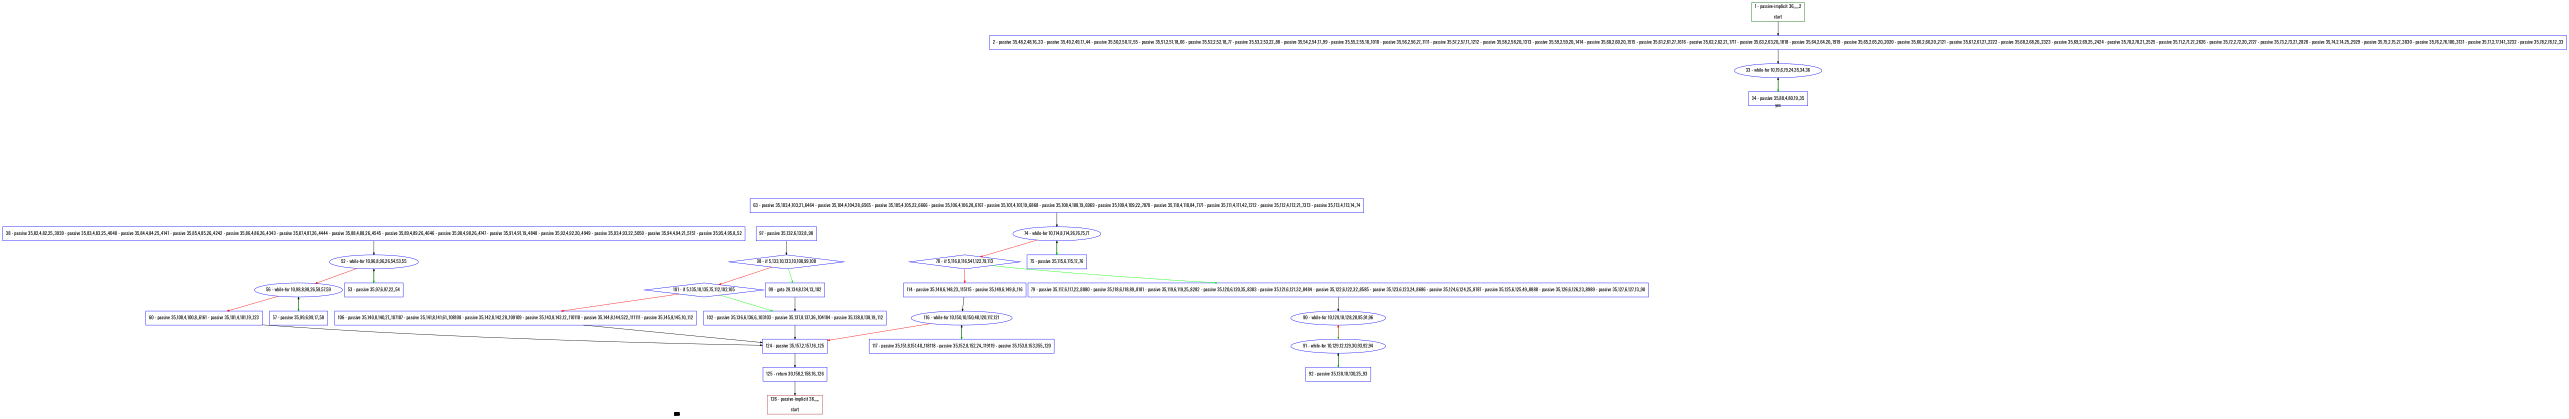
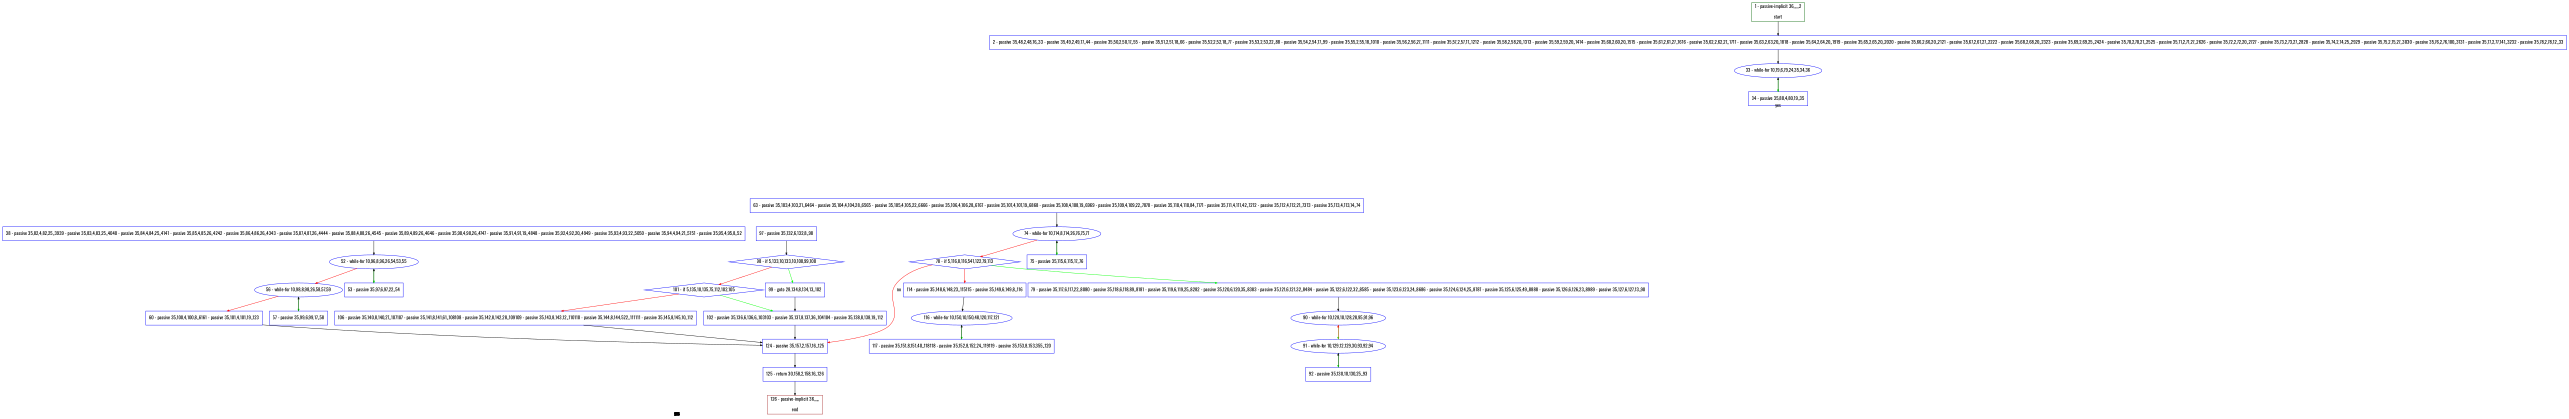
edge "116 - while-for 10,150,10,150,48,120,117,121" -> "124 - passive 35,157,2,157,16,,125": now "78 - if 5,116,8,116,541,122,79,113" -> "124 - passive 35,157,2,157,16,,125"
node "126 - passive-implicit 36,,,,,, start": label "126 - passive-implicit 36,,,,,, start" -> "126 - passive-implicit 36,,,,,, end"
